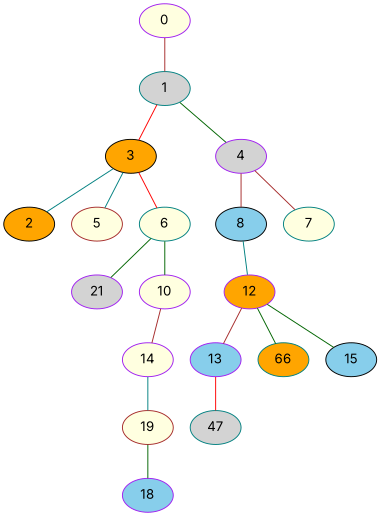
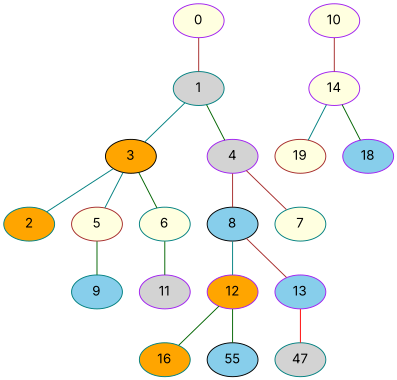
edge "1" -- "3": color red -> teal
edge "3" -- "6": color red -> darkgreen
node "2": color black -> teal
edge "6" -- "10": removed
node "9": added
node "21": label "21" -> "11"
edge "12" -- "13": now "8" -- "13"
node "66": label "66" -> "16"
node "15": label "15" -> "55"
edge "19" -- "18": now "14" -- "18"
